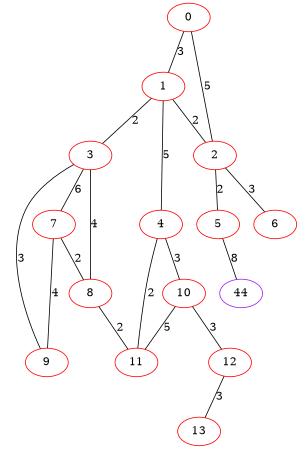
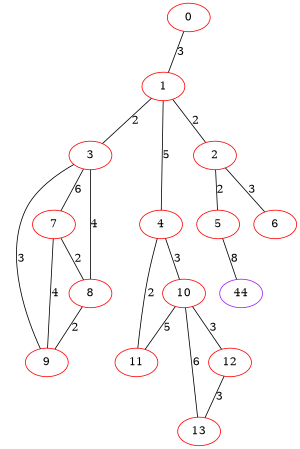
edge "0" -- "2": removed, label "5"
edge "8" -- "11": now "8" -- "9"
edge "10" -- "13": added, label "6"
